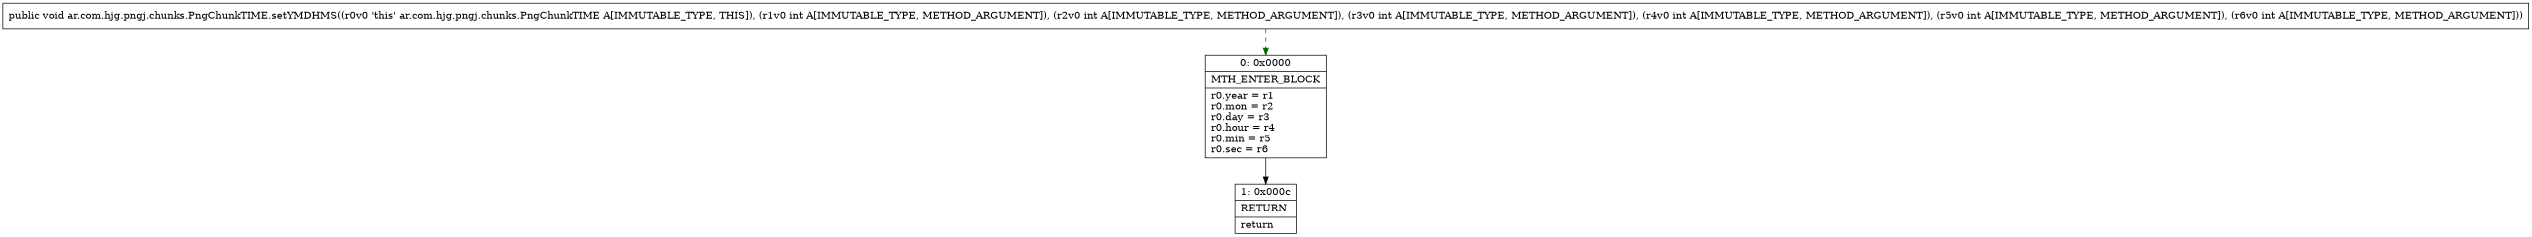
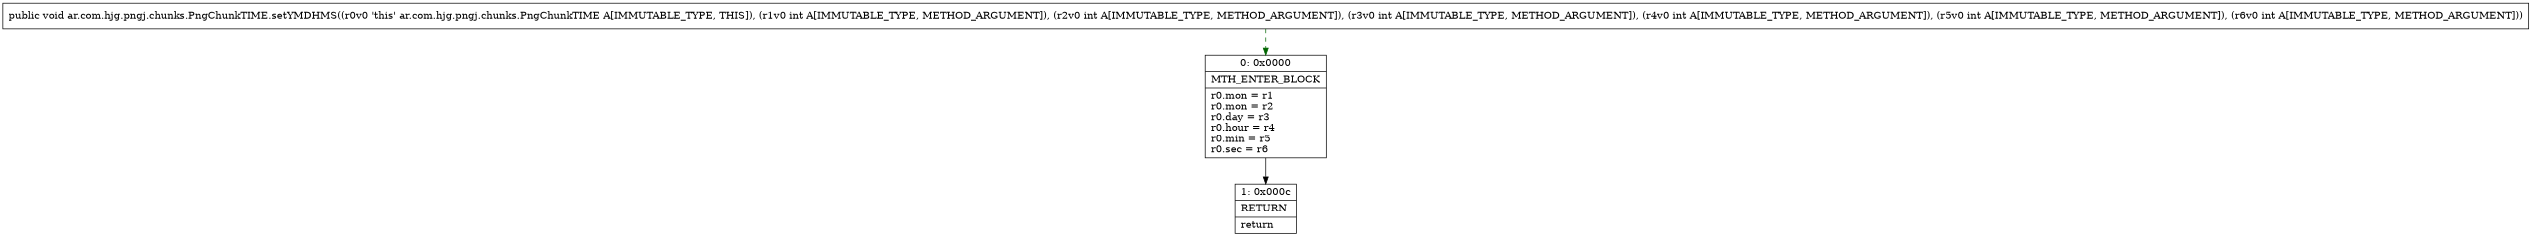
node "0: 0x0000": text "r0.year = r1" -> "r0.mon = r1"
